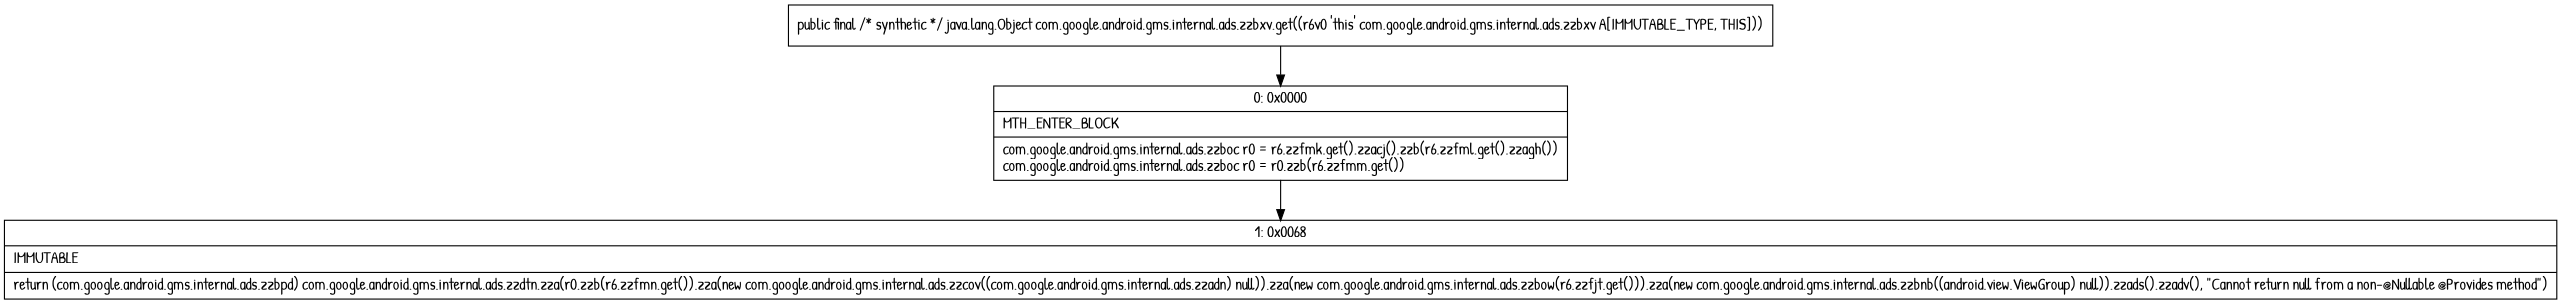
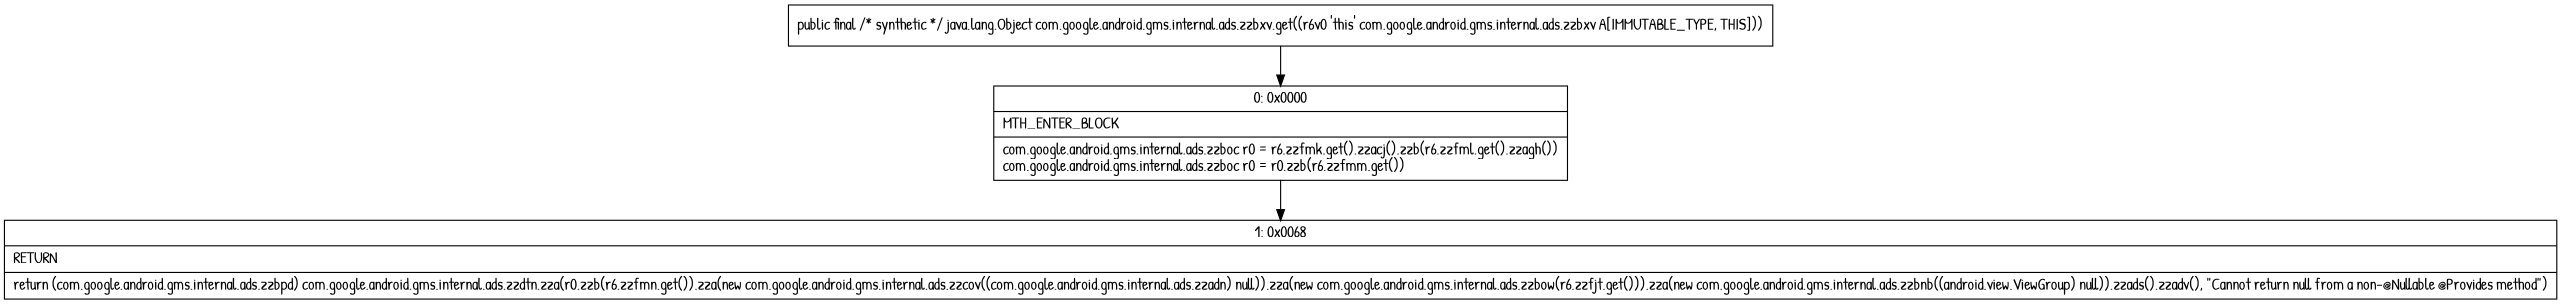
node "1: 0x0068": text "IMMUTABLE" -> "RETURN"
